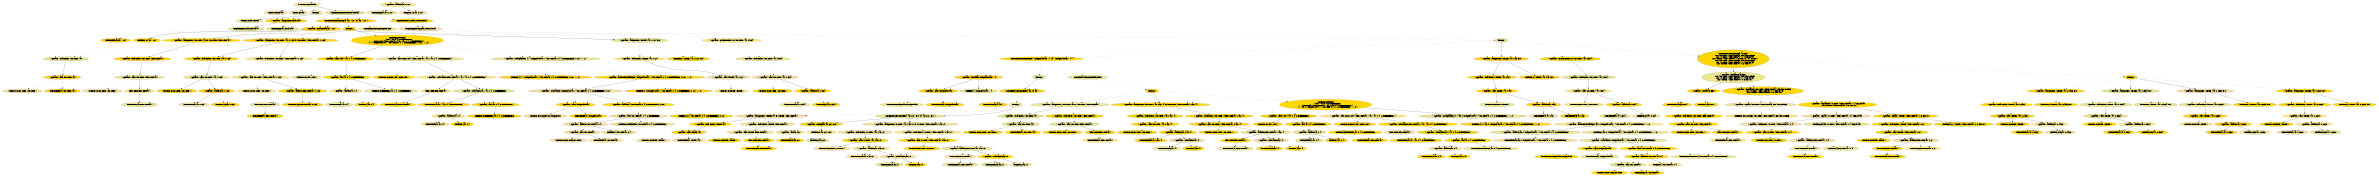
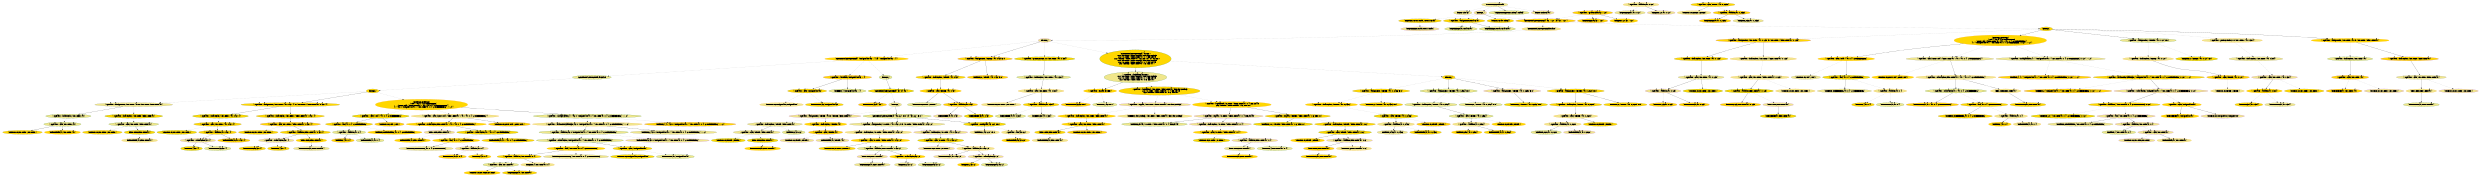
node "(LOCAL,result: __int64)": fillcolor khaki -> gold
edge "(CONTROL_STRUCTURE,if ( a2 > 127 ),if ( a2 > 127 ))" -> "(<operator>.greaterThan,a2 > 127)": reversed
node "(IDENTIFIER,notEquals,return result;)": label "(IDENTIFIER,notEquals,return result;)" -> "(IDENTIFIER,result,return result;)"
node "(<operator>.cast,(_BYTE *)(a1 + 127))": fillcolor khaki -> gold
node "(<operator>.addition,a1 + 123)": fillcolor gold -> khaki
node "(IDENTIFIER,a1,a1 + 123)": fillcolor khaki -> gold
node "(LITERAL,7,a2 == 7)": fillcolor gold -> khaki
node "(<operator>.indirection,*(_BYTE *)(a1 + 2692))": removed
node "(<operator>.addition,HIDWORD(a1) + a2 - 4)": fillcolor khaki -> gold
edge "(<operator>.and,a2 & 2)" -> "(LITERAL,2,a2 & 2)": now "(<operator>.indirection,*(_BYTE *)HIDWORD(a1))" -> "(LITERAL,2,a2 & 2)"
